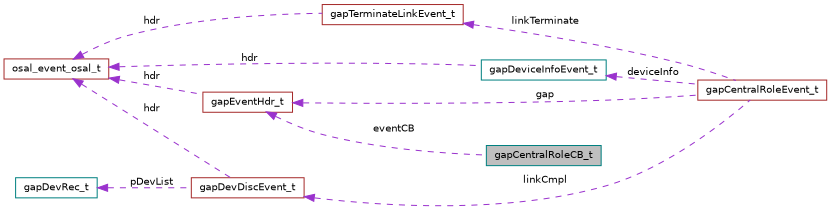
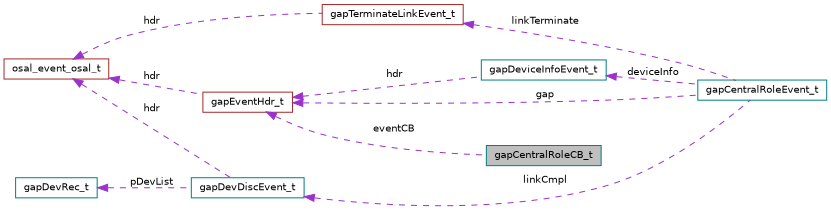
edge "gapDeviceInfoEvent_t" -> "osal_event_osal_t": now "gapDeviceInfoEvent_t" -> "gapEventHdr_t"
node "gapCentralRoleEvent_t": color brown -> teal
node "gapDevDiscEvent_t": color brown -> teal
